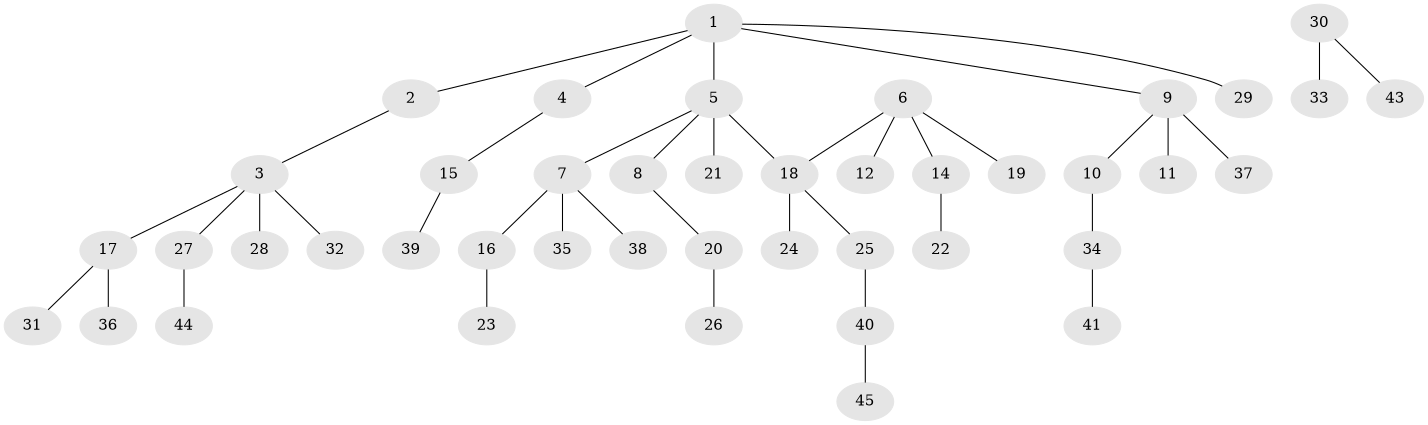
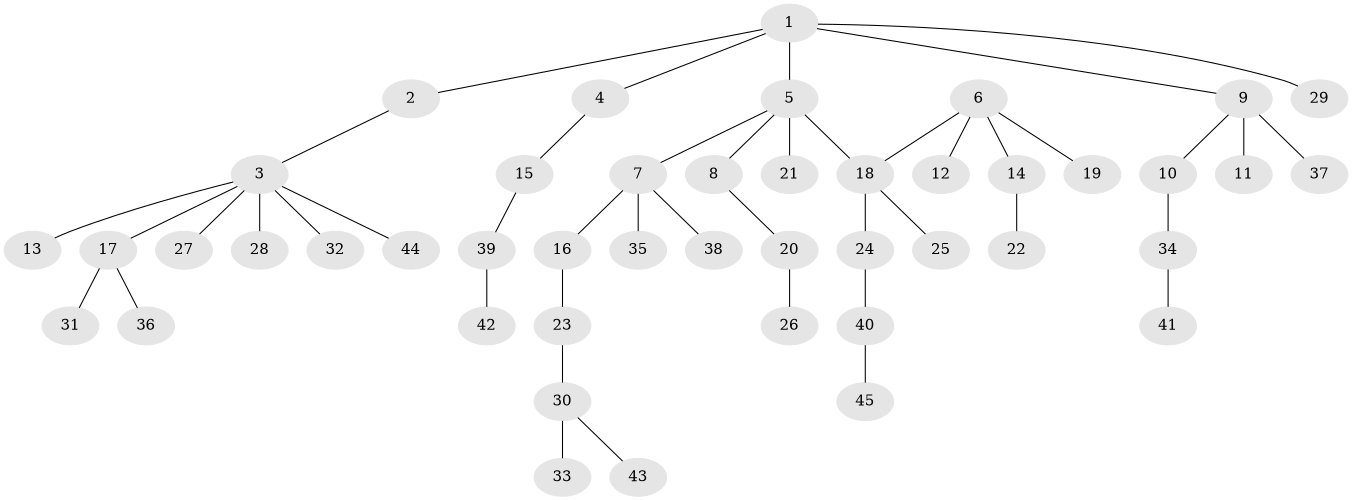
node "13": added
edge "27" -- "44": now "3" -- "44"
edge "25" -- "40": now "24" -- "40"
node "42": added
edge "23" -- "30": added
